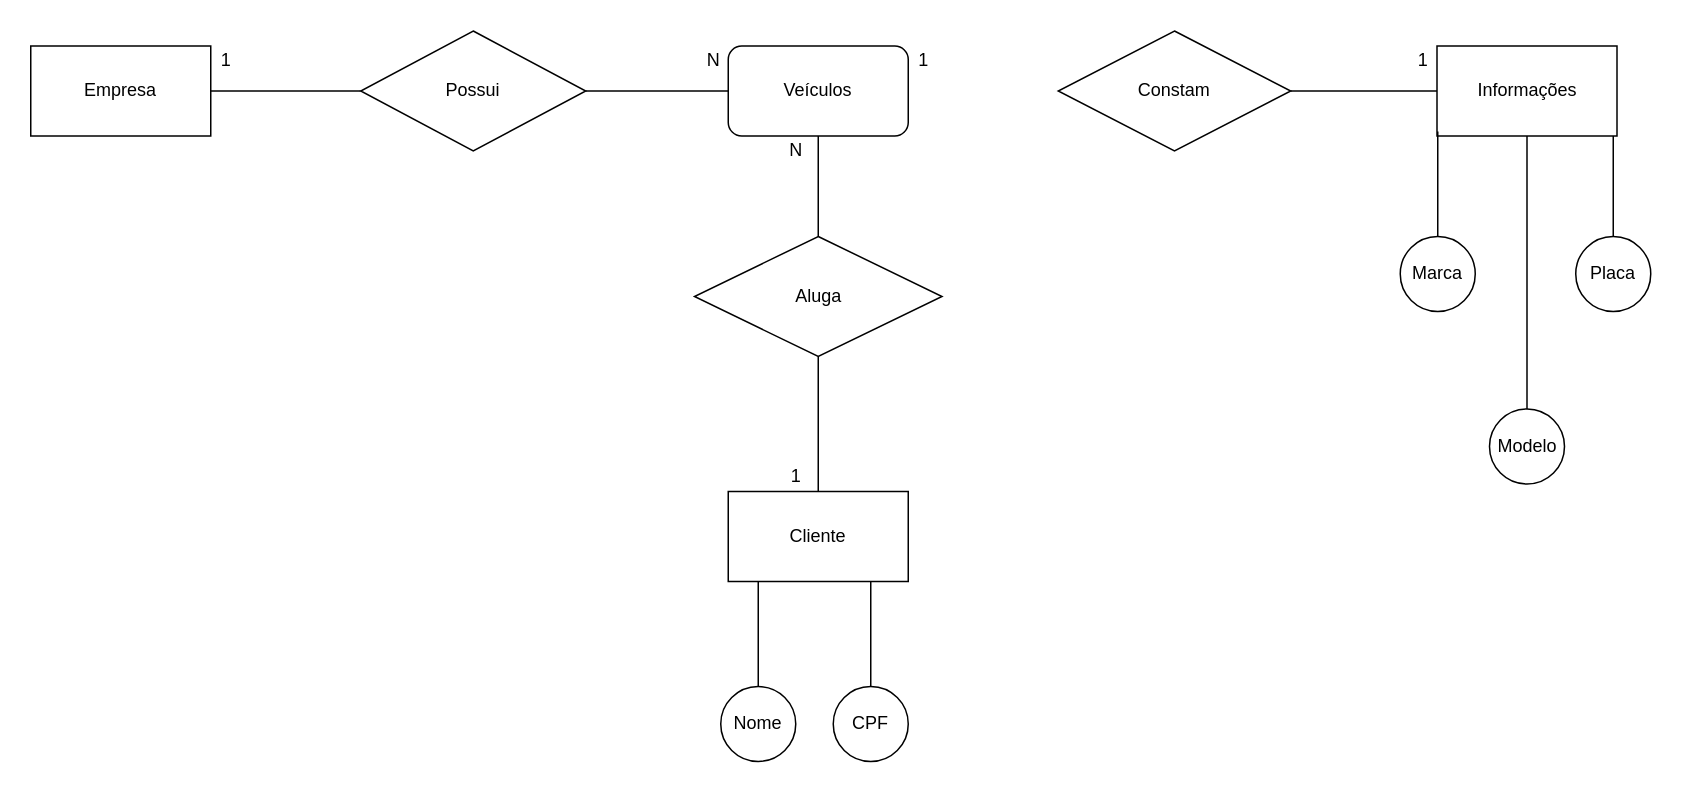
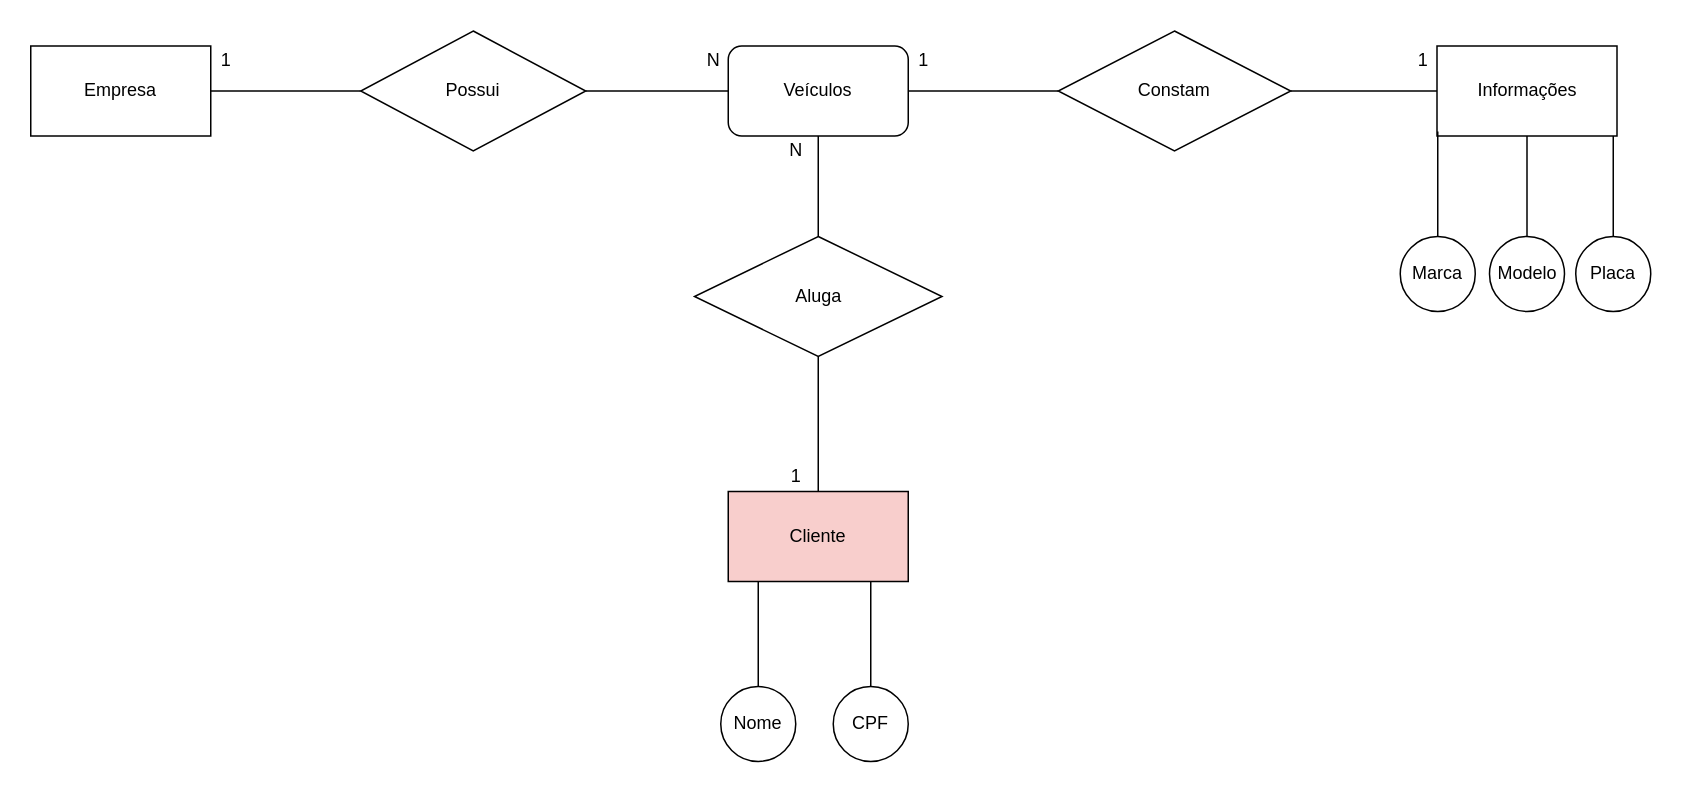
edge "Veículos" -- "Constam": added
node "Modelo": moved (1527, 446) -> (1527, 274)
node "Cliente": fillcolor #ffffff -> #f8cecc
